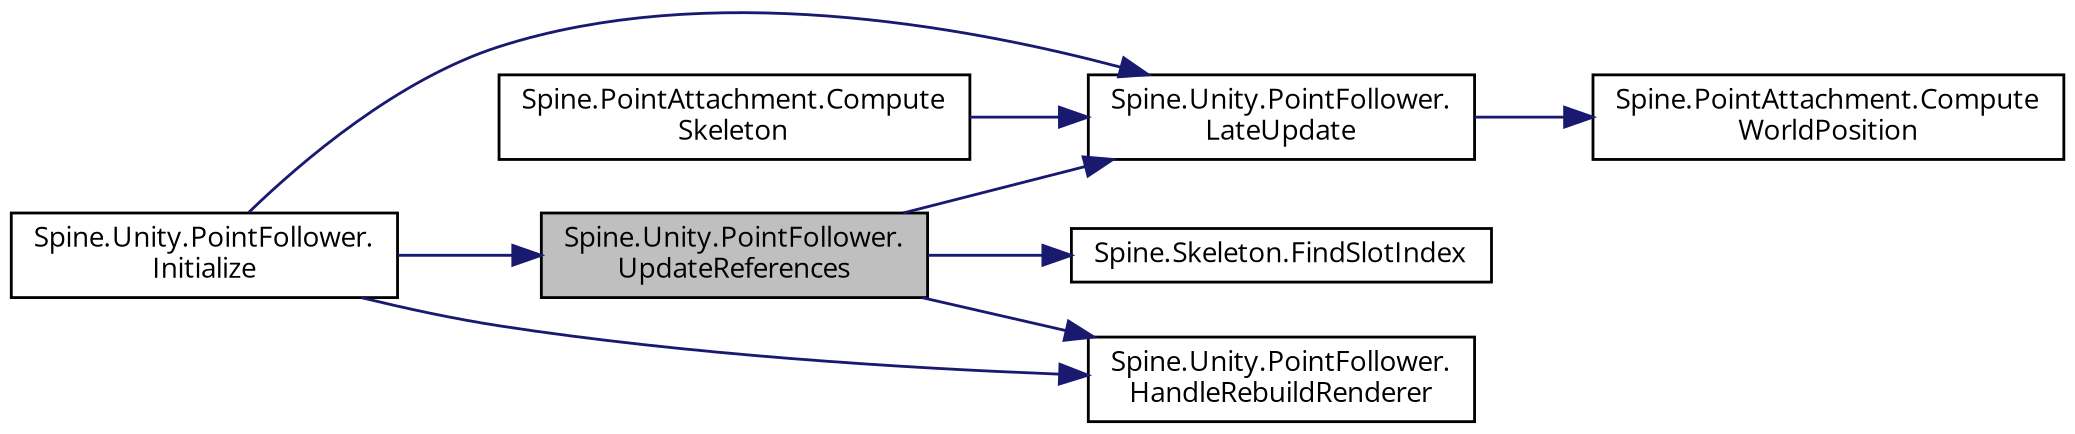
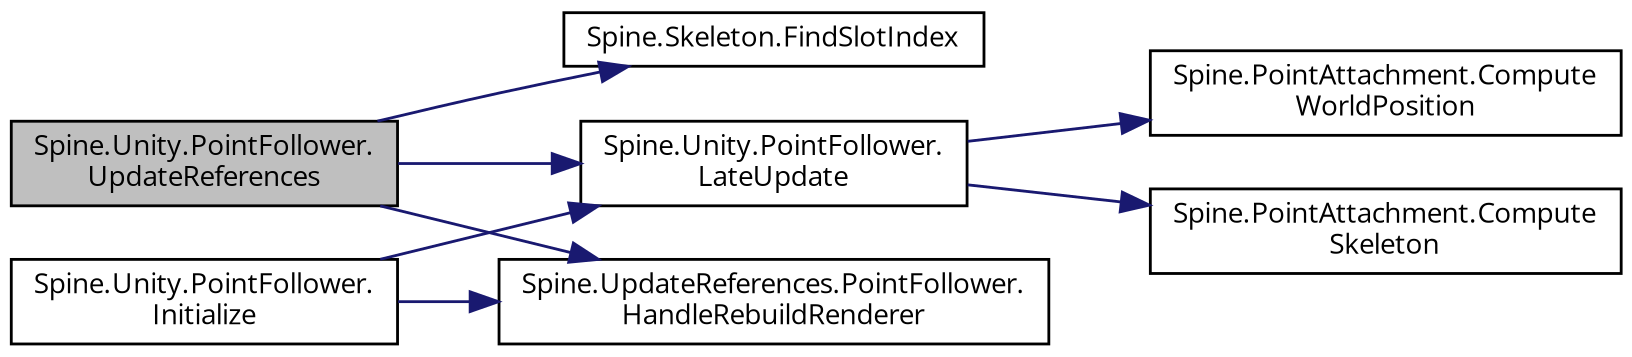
edge "Spine.PointAttachment.Compute Skeleton" -> "Spine.Unity.PointFollower. LateUpdate": reversed
edge "Spine.Unity.PointFollower. Initialize" -> "Spine.Unity.PointFollower. UpdateReferences": removed
node "Spine.Unity.PointFollower. HandleRebuildRenderer": label "Spine.Unity.PointFollower. HandleRebuildRenderer" -> "Spine.UpdateReferences.PointFollower. HandleRebuildRenderer"
